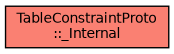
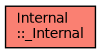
node "TableConstraintProto ::_Internal": label "TableConstraintProto ::_Internal" -> "Internal ::_Internal"
